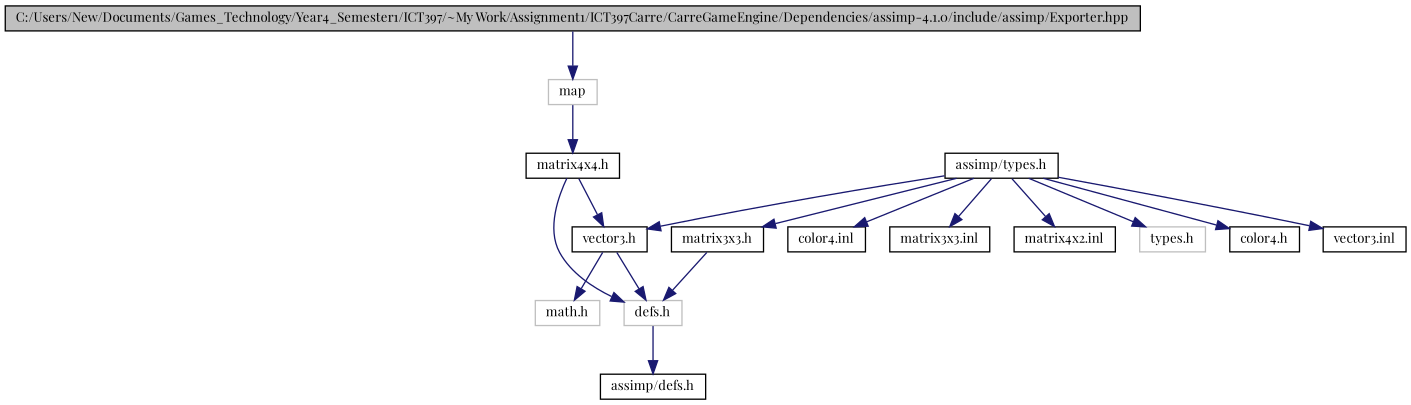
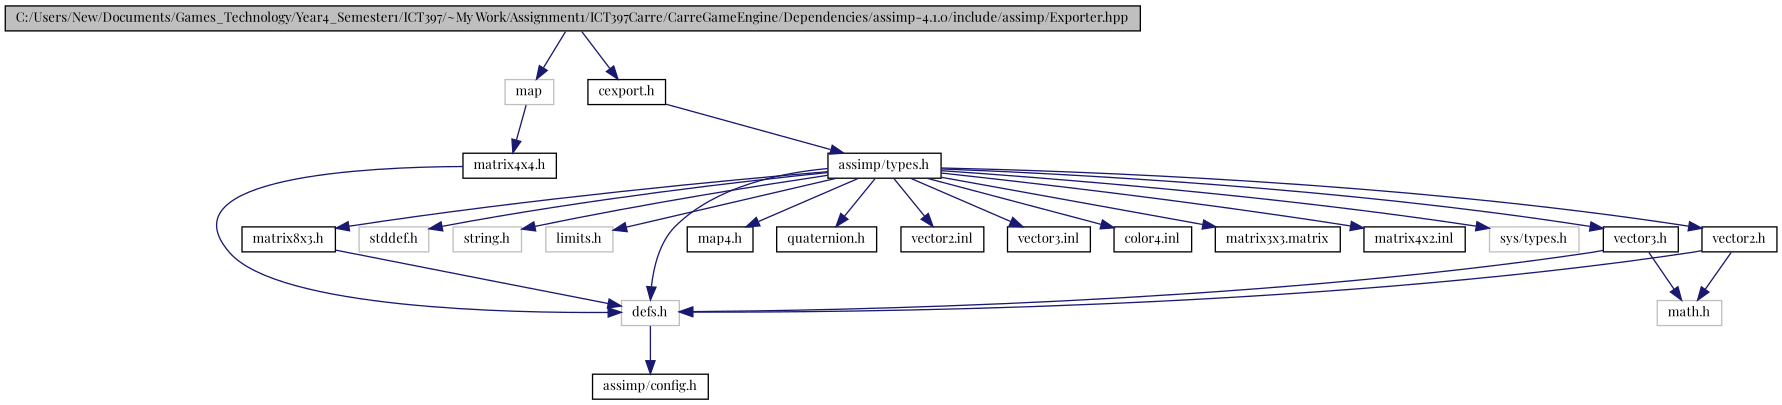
node "cexport.h": added
edge "matrix4x4.h" -> "vector3.h": removed
edge "assimp/types.h" -> "defs.h": added
node "stddef.h": added
node "limits.h": added
node "matrix3x3.h": label "matrix3x3.h" -> "matrix8x3.h"
node "quaternion.h": added
node "matrix3x3.inl": label "matrix3x3.inl" -> "matrix3x3.matrix"
node "vector2.inl": added
node "types.h": label "types.h" -> "string.h"
node "color4.h": label "color4.h" -> "map4.h"
node "sys/types.h": added
node "vector2.h": added
node "assimp/defs.h": label "assimp/defs.h" -> "assimp/config.h"
